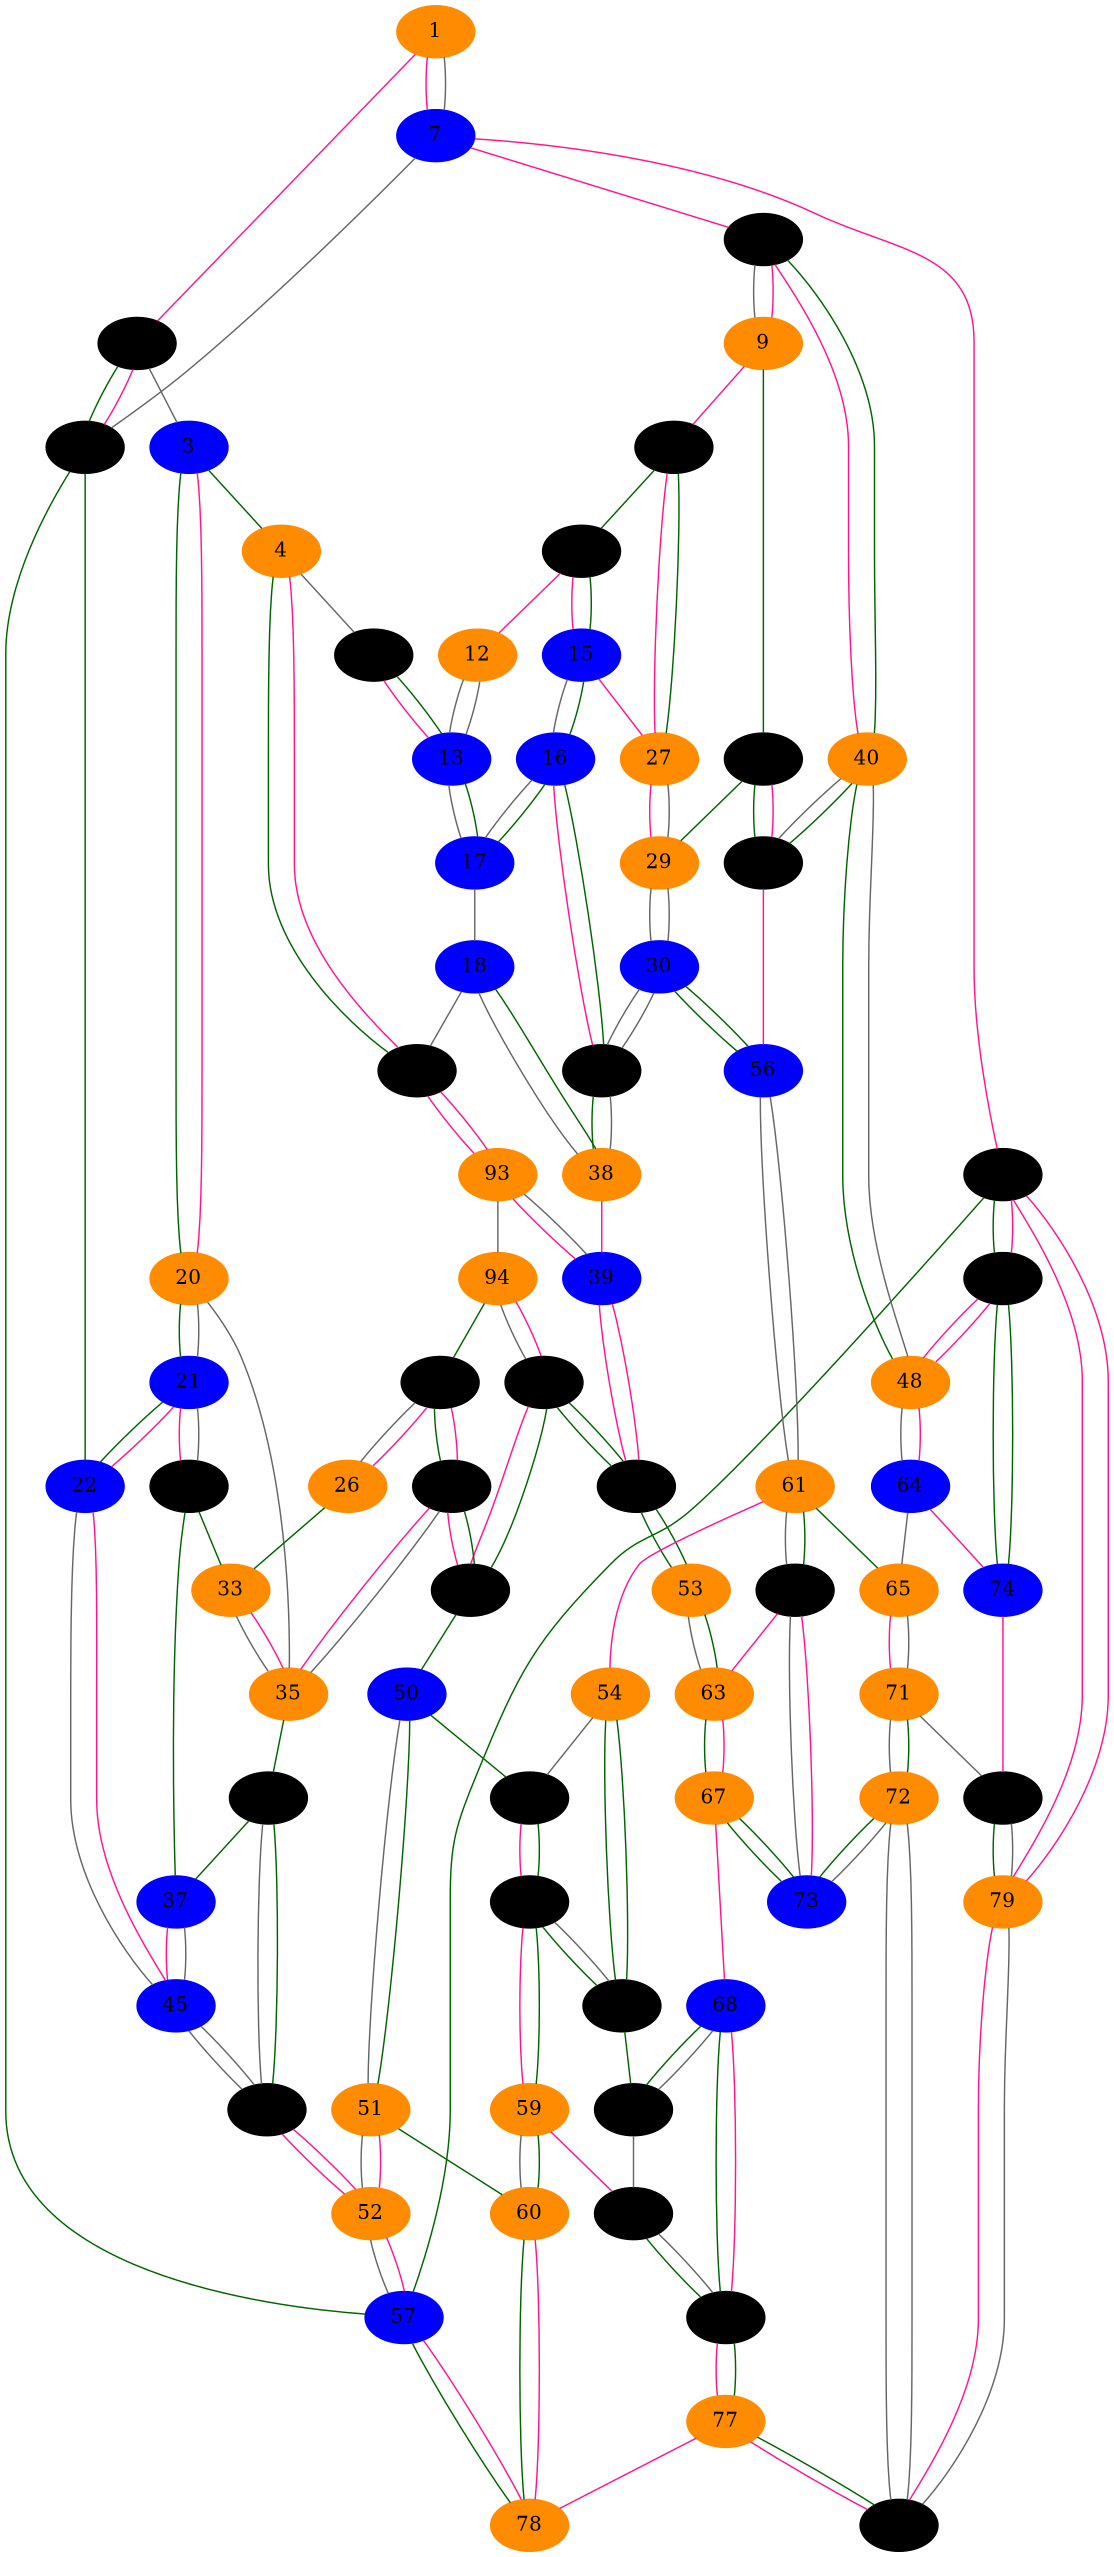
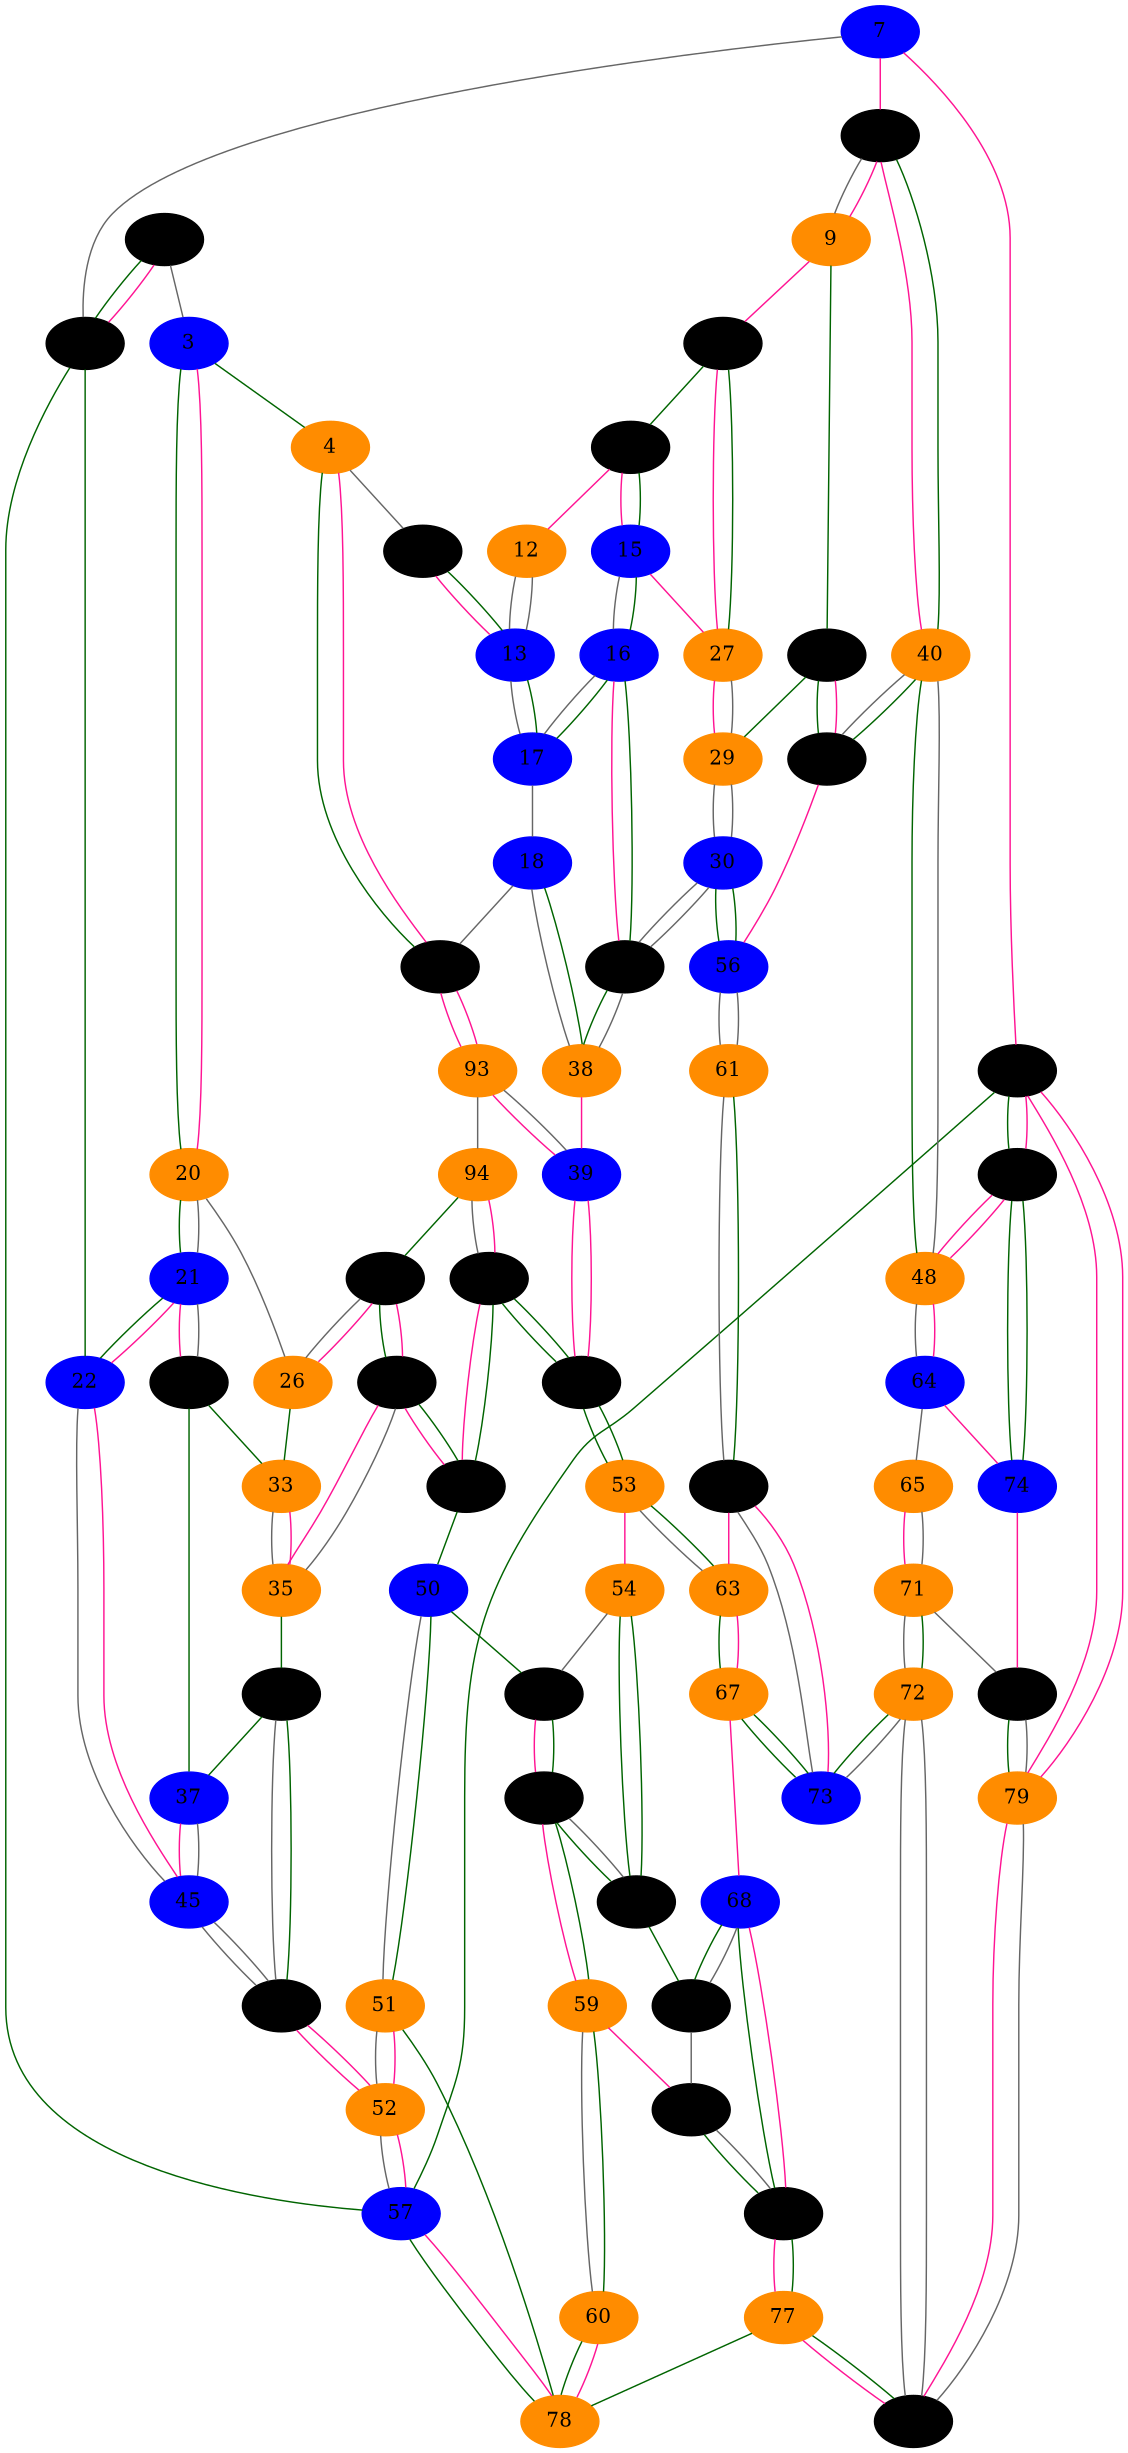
node "1": removed
edge "20" -- "35": now "20" -- "26"
edge "61" -- "65": removed
edge "61" -- "54": now "53" -- "54"
edge "51" -- "60": now "51" -- "78"
edge "77" -- "78": color deeppink -> darkgreen
